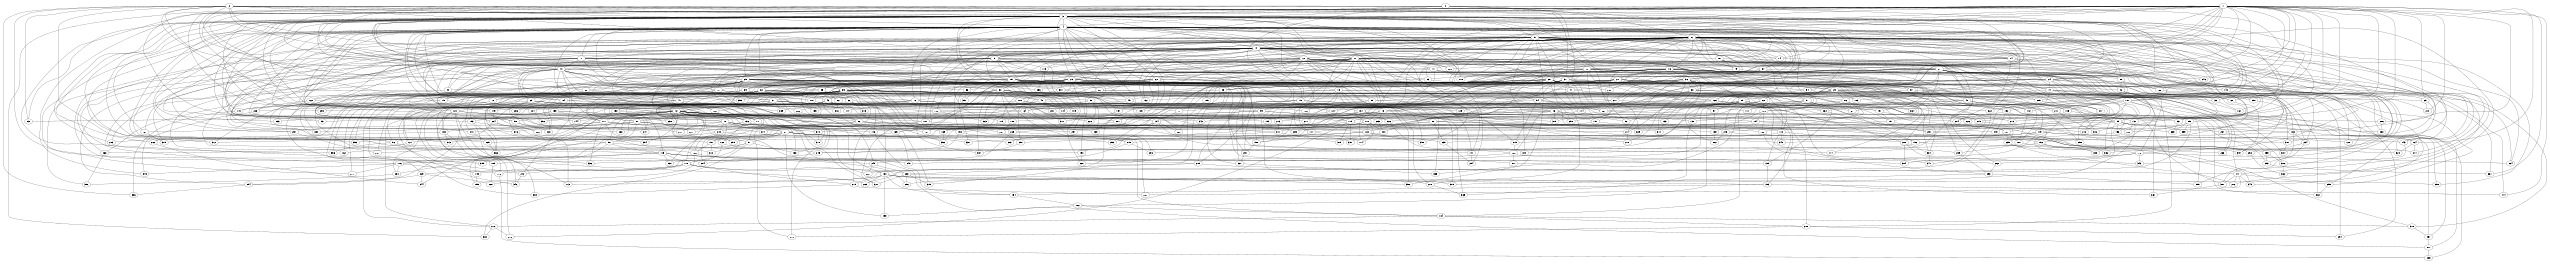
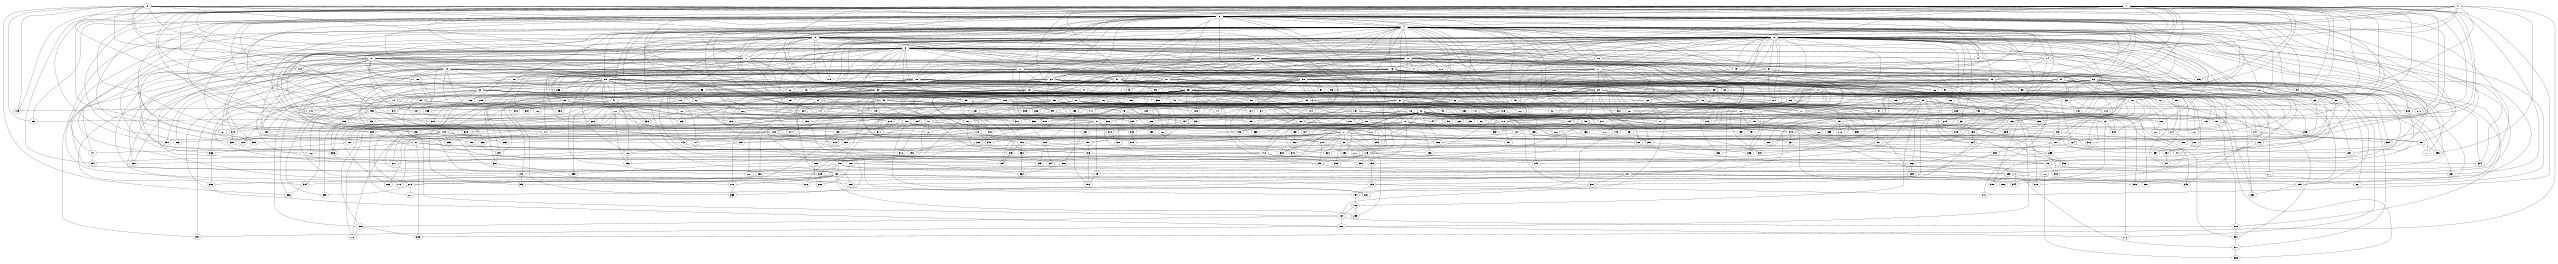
edge "376" -- "173": now "112" -- "173"
edge "87" -- "229": added
